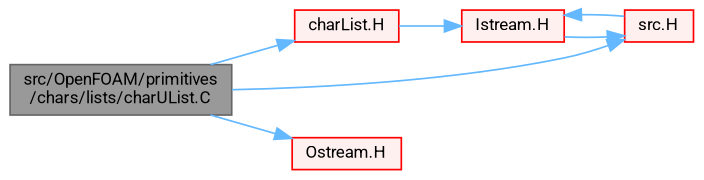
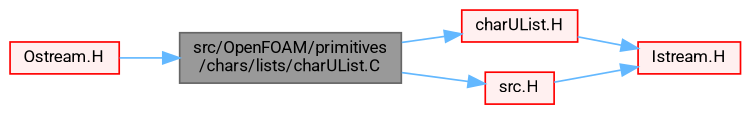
node "charList.H": label "charList.H" -> "charUList.H"
edge "Istream.H" -> "src.H": removed
edge "src/OpenFOAM/primitives /chars/lists/charUList.C" -> "Ostream.H": reversed
